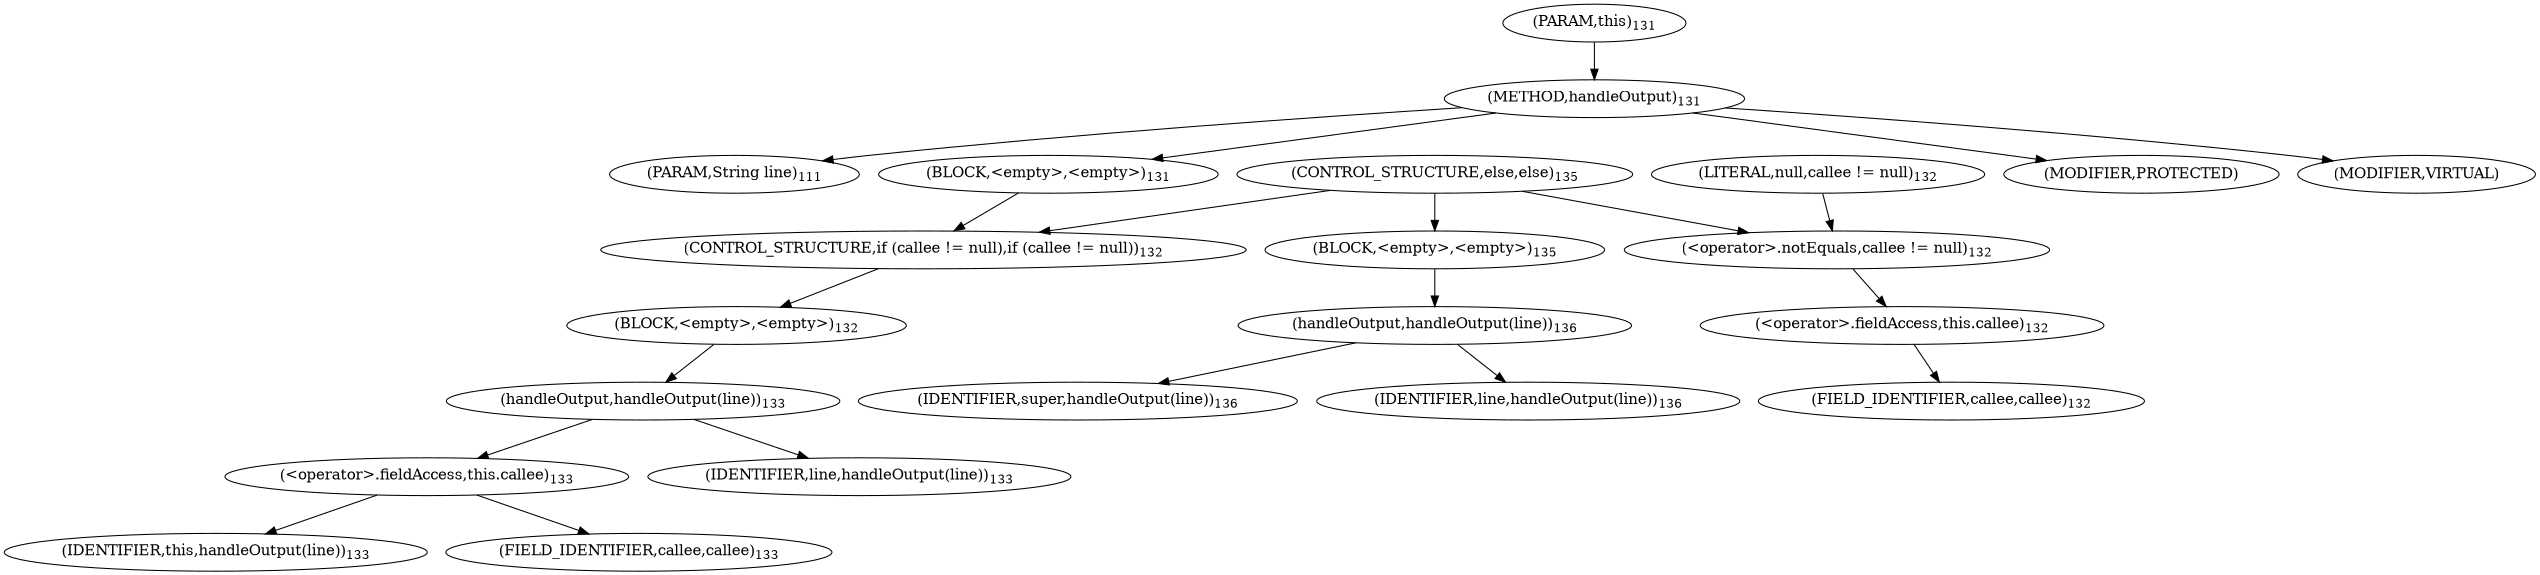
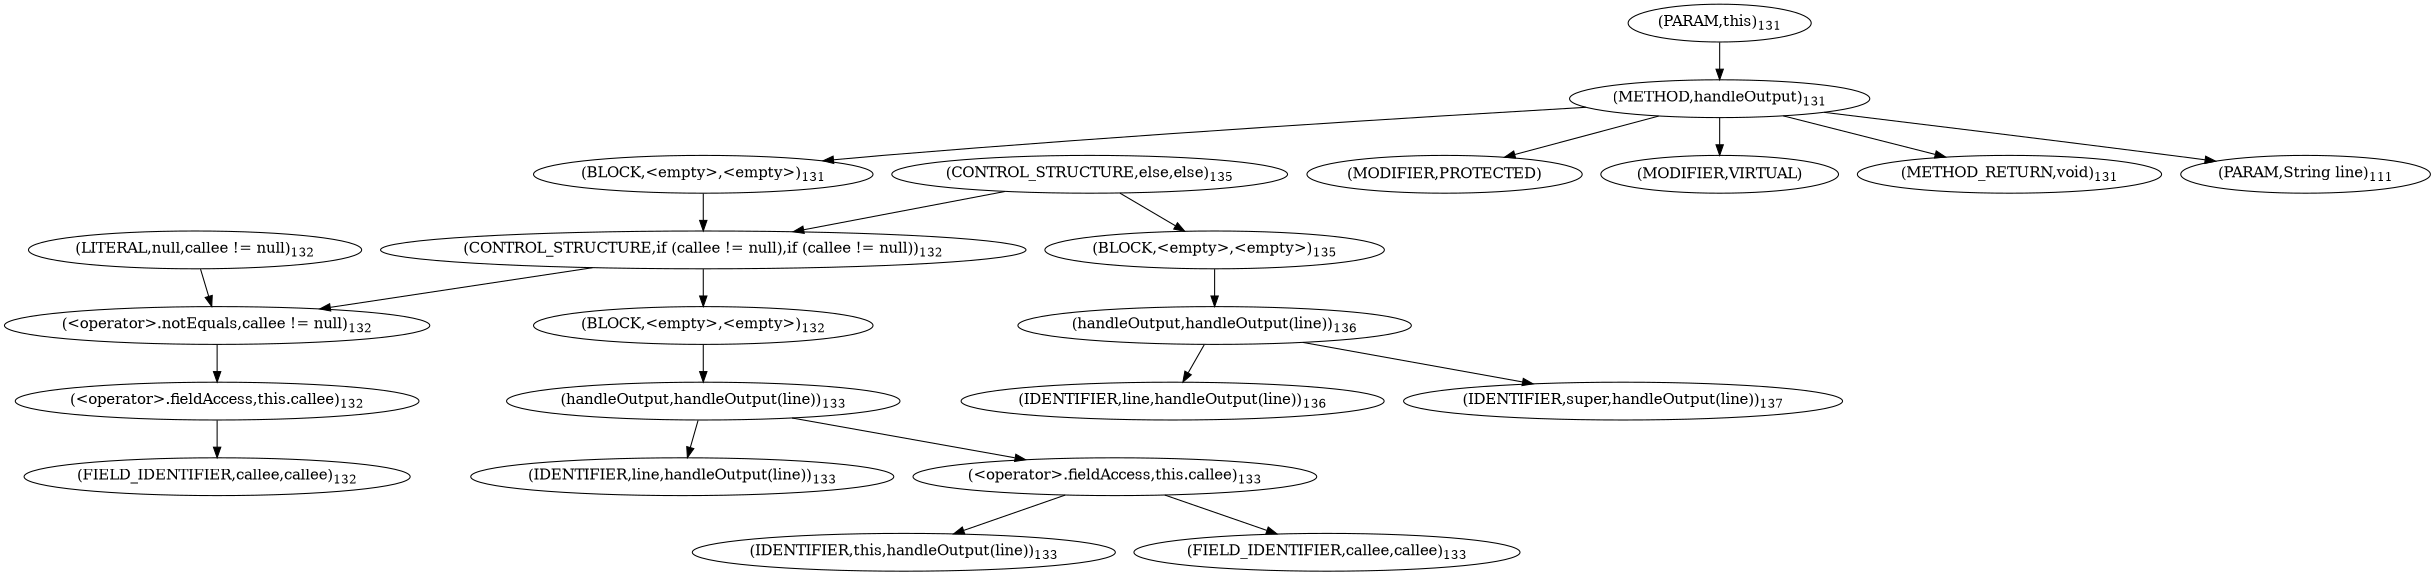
node "(METHOD_RETURN,void)": added
edge "(CONTROL_STRUCTURE,else,else)" -> "(<operator>.notEquals,callee != null)": now "(CONTROL_STRUCTURE,if (callee != null),if (callee != null))" -> "(<operator>.notEquals,callee != null)"
node "(IDENTIFIER,super,handleOutput(line))": text "136" -> "137"
